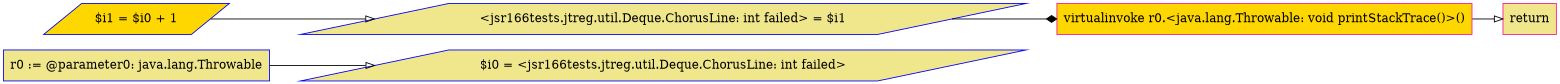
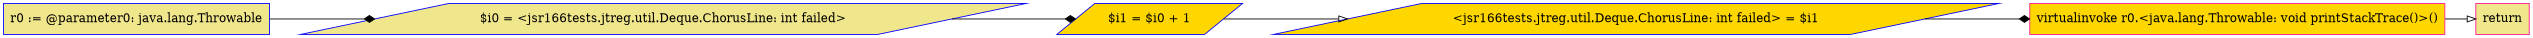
node "<jsr166tests.jtreg.util.Deque.ChorusLine: int failed> = $i1": fillcolor khaki -> gold
edge "$i0 = <jsr166tests.jtreg.util.Deque.ChorusLine: int failed>" -> "$i1 = $i0 + 1": added
edge "r0 := @parameter0: java.lang.Throwable" -> "$i0 = <jsr166tests.jtreg.util.Deque.ChorusLine: int failed>": arrowhead onormal -> diamond
